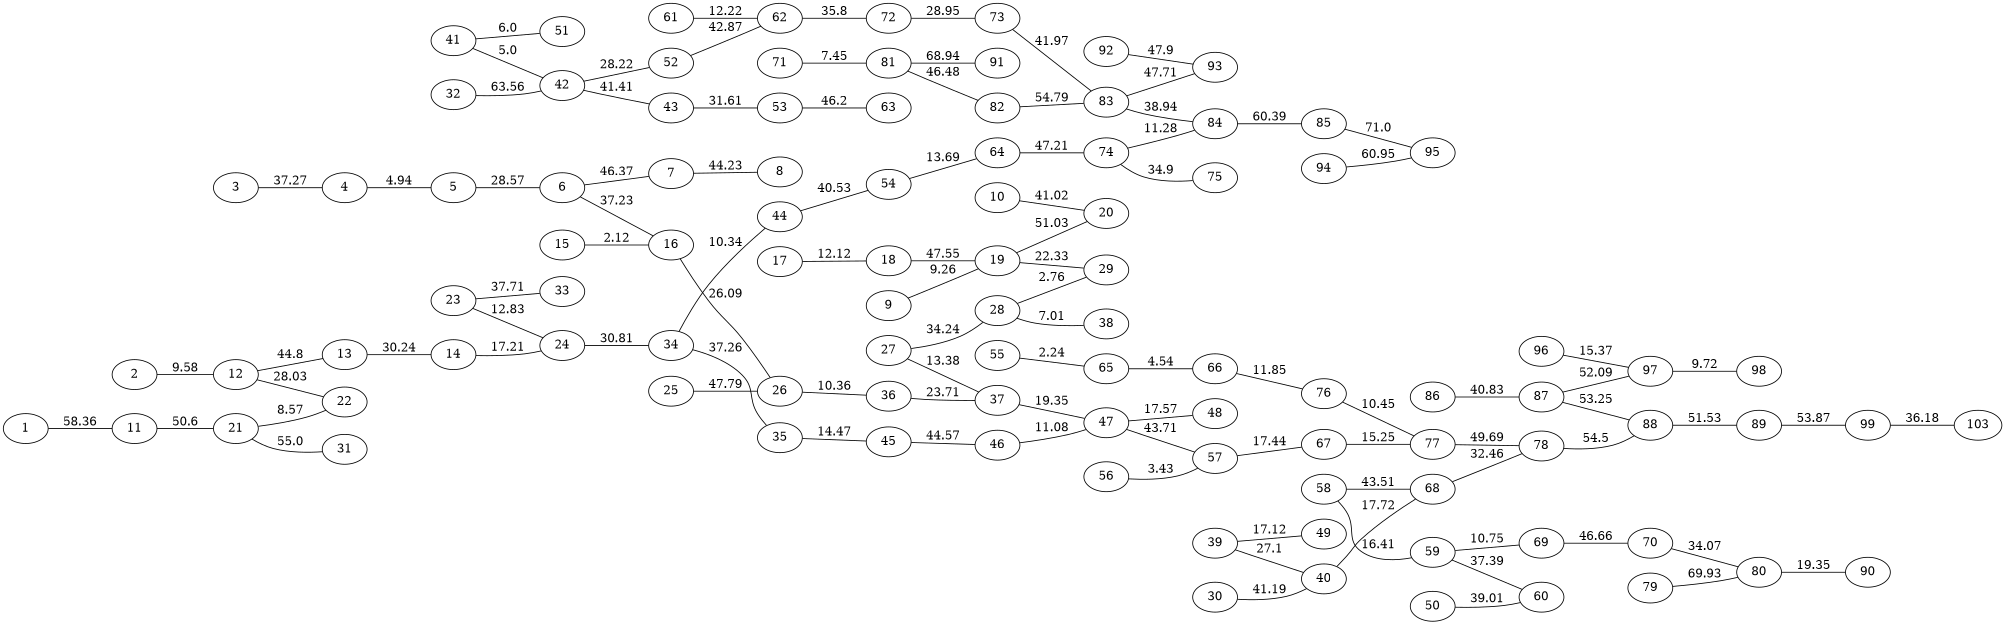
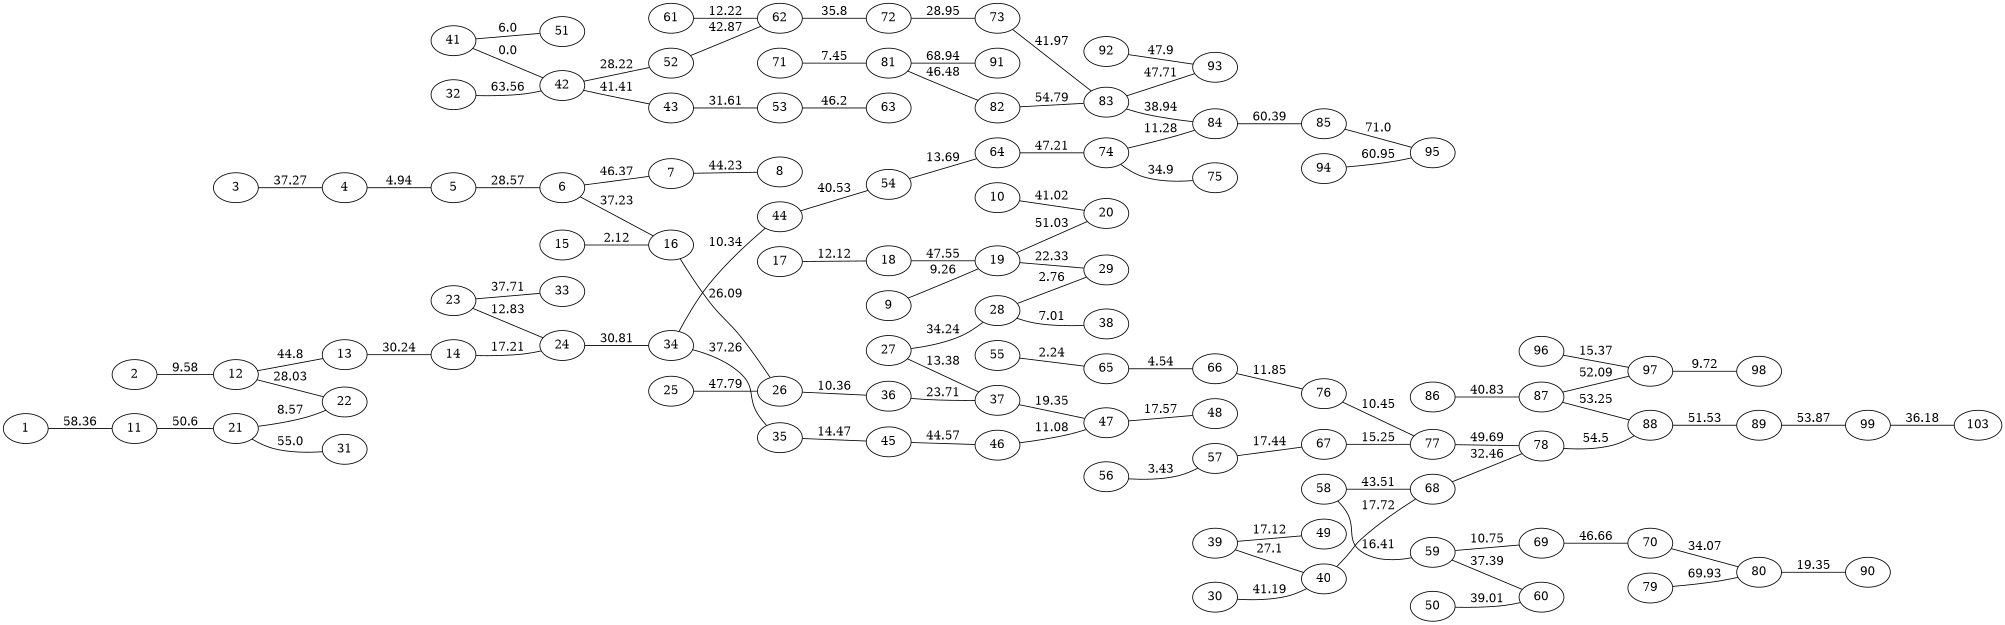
edge "41" -- "42": label "5.0" -> "0.0"
edge "47" -- "57": removed, label "43.71"
